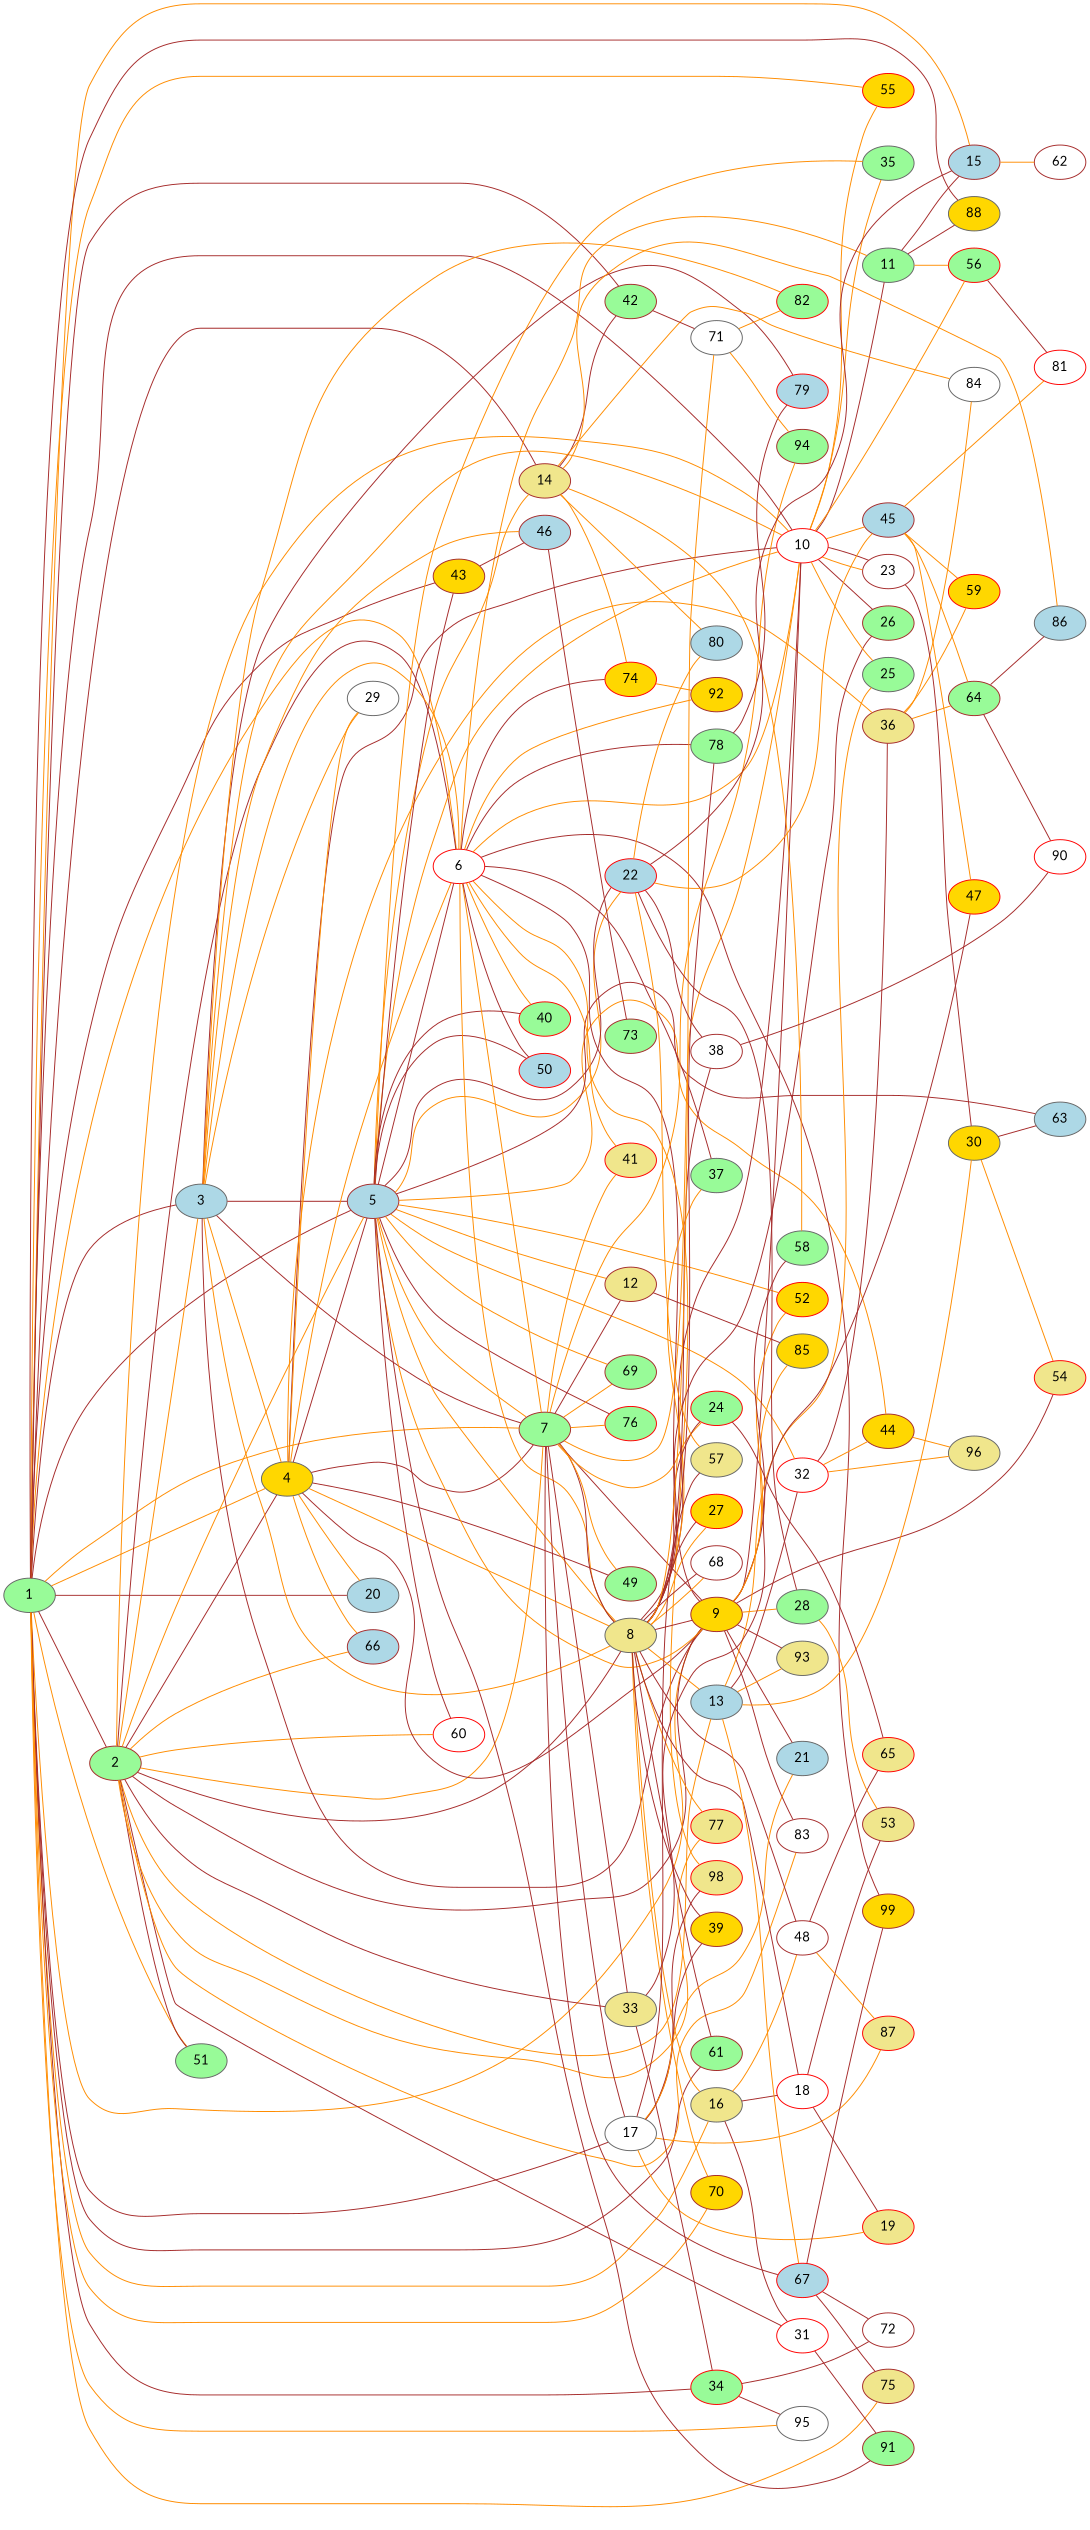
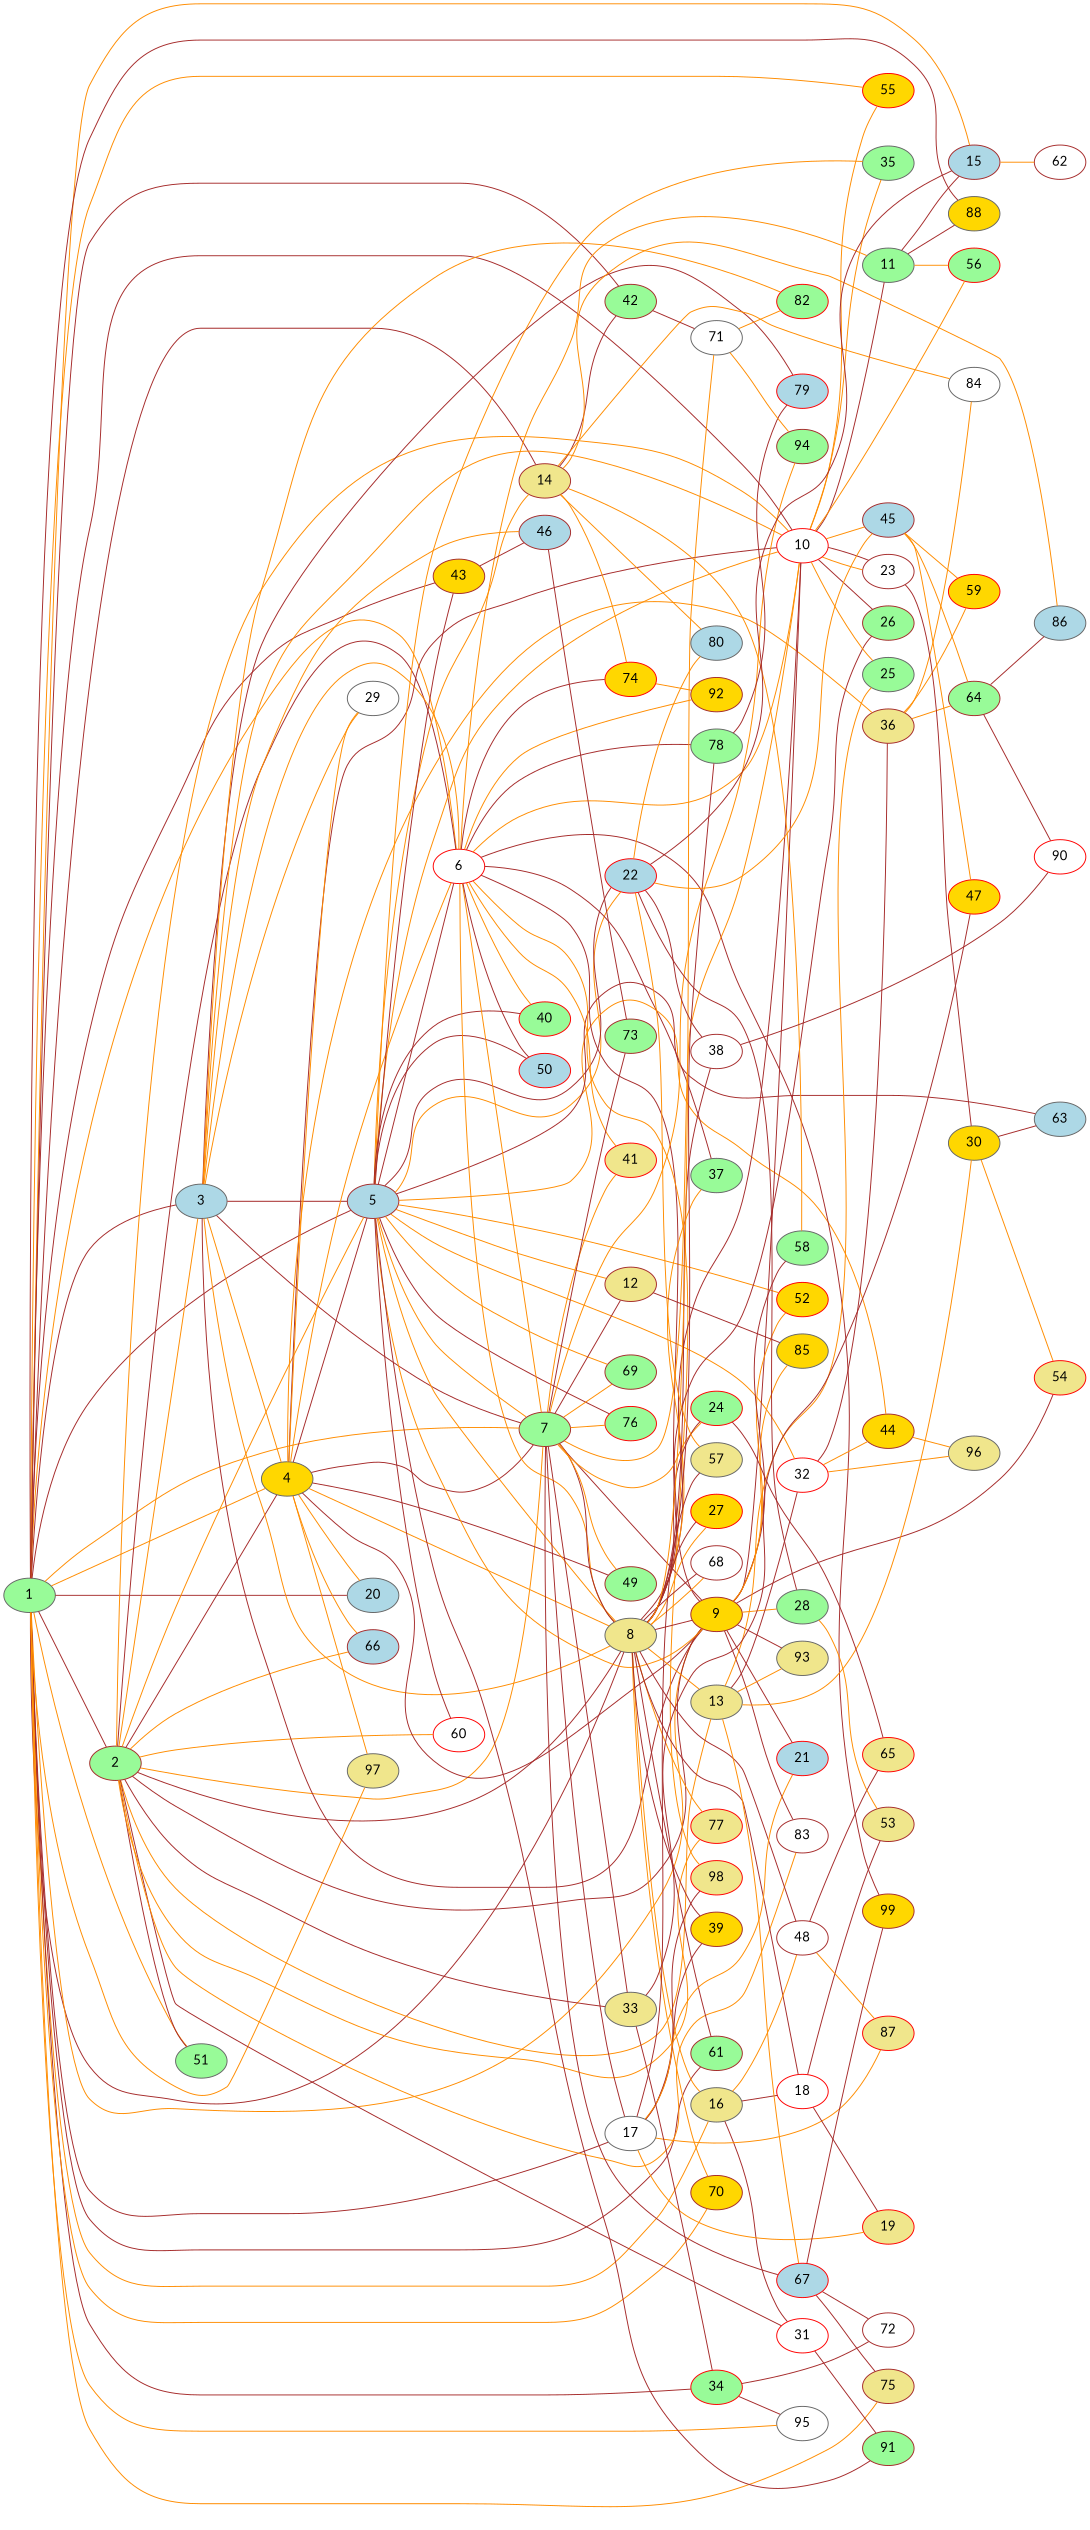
node "81": removed
edge "73" -- "7": added
node "13": fillcolor lightblue -> khaki
node "21": color gray40 -> red
node "97": added
edge "1" -- "8": added
